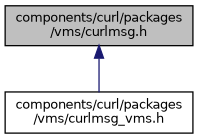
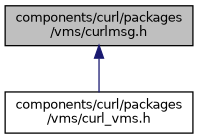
node "components/curl/packages /vms/curlmsg_vms.h": label "components/curl/packages /vms/curlmsg_vms.h" -> "components/curl/packages /vms/curl_vms.h"
